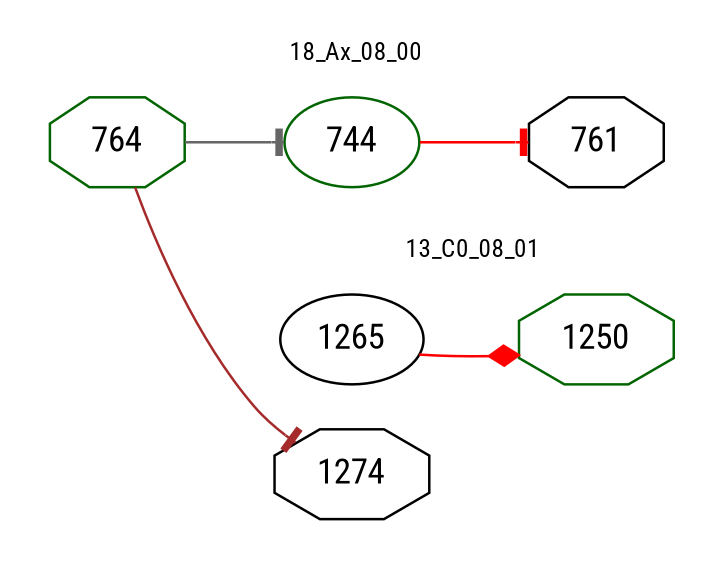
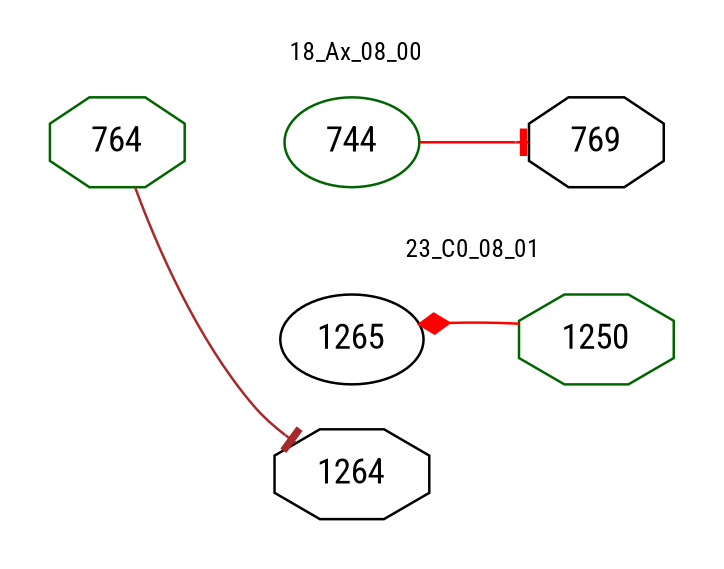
edge "764" -> "744": removed
node "761": label "761" -> "769"
cluster "13_C0_08_01": label "13_C0_08_01" -> "23_C0_08_01"
edge "1265" -> "1250": reversed
node "1274": label "1274" -> "1264"
